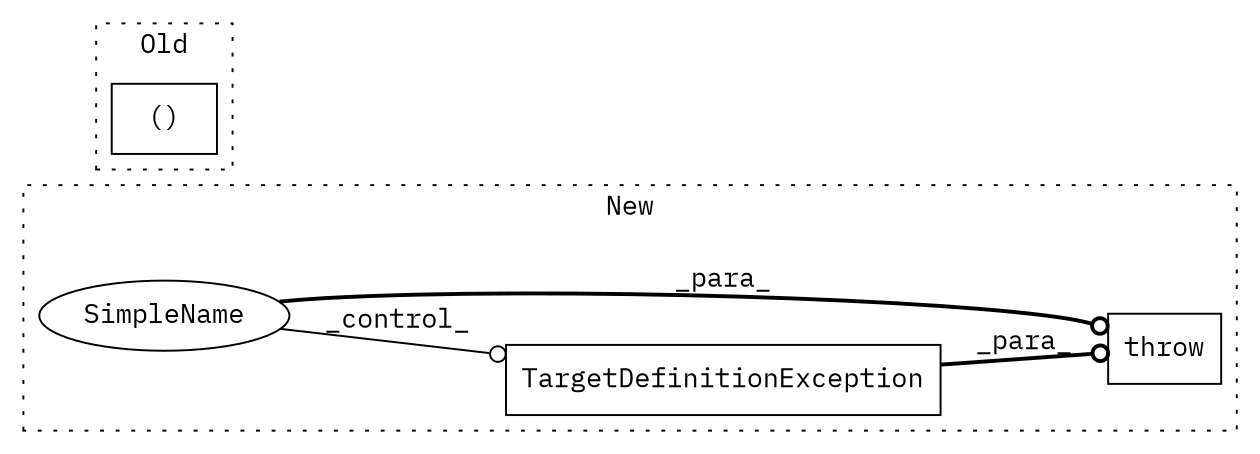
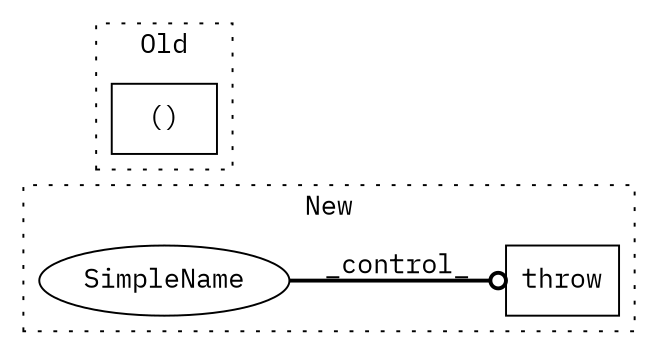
edge "SimpleName" -> "throw": label "_para_" -> "_control_"
node "TargetDefinitionException": removed
